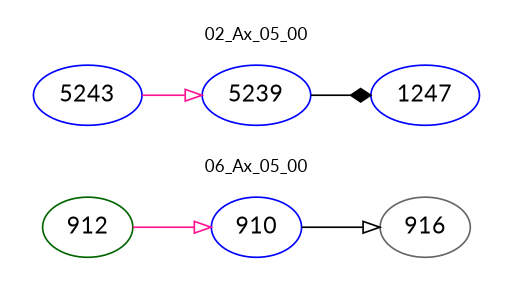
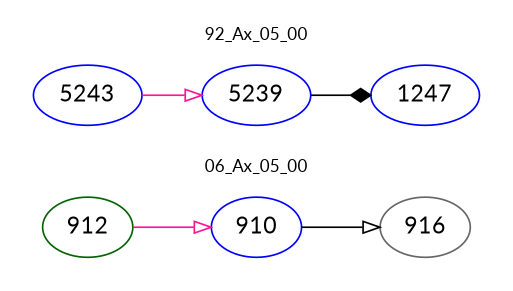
cluster "02_Ax_05_00": label "02_Ax_05_00" -> "92_Ax_05_00"
